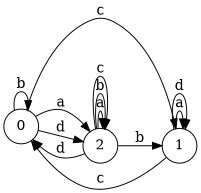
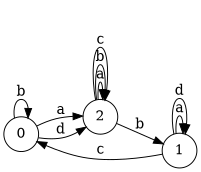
edge "0" -> "1": removed, label "c"
edge "2" -> "0": removed, label "d"
